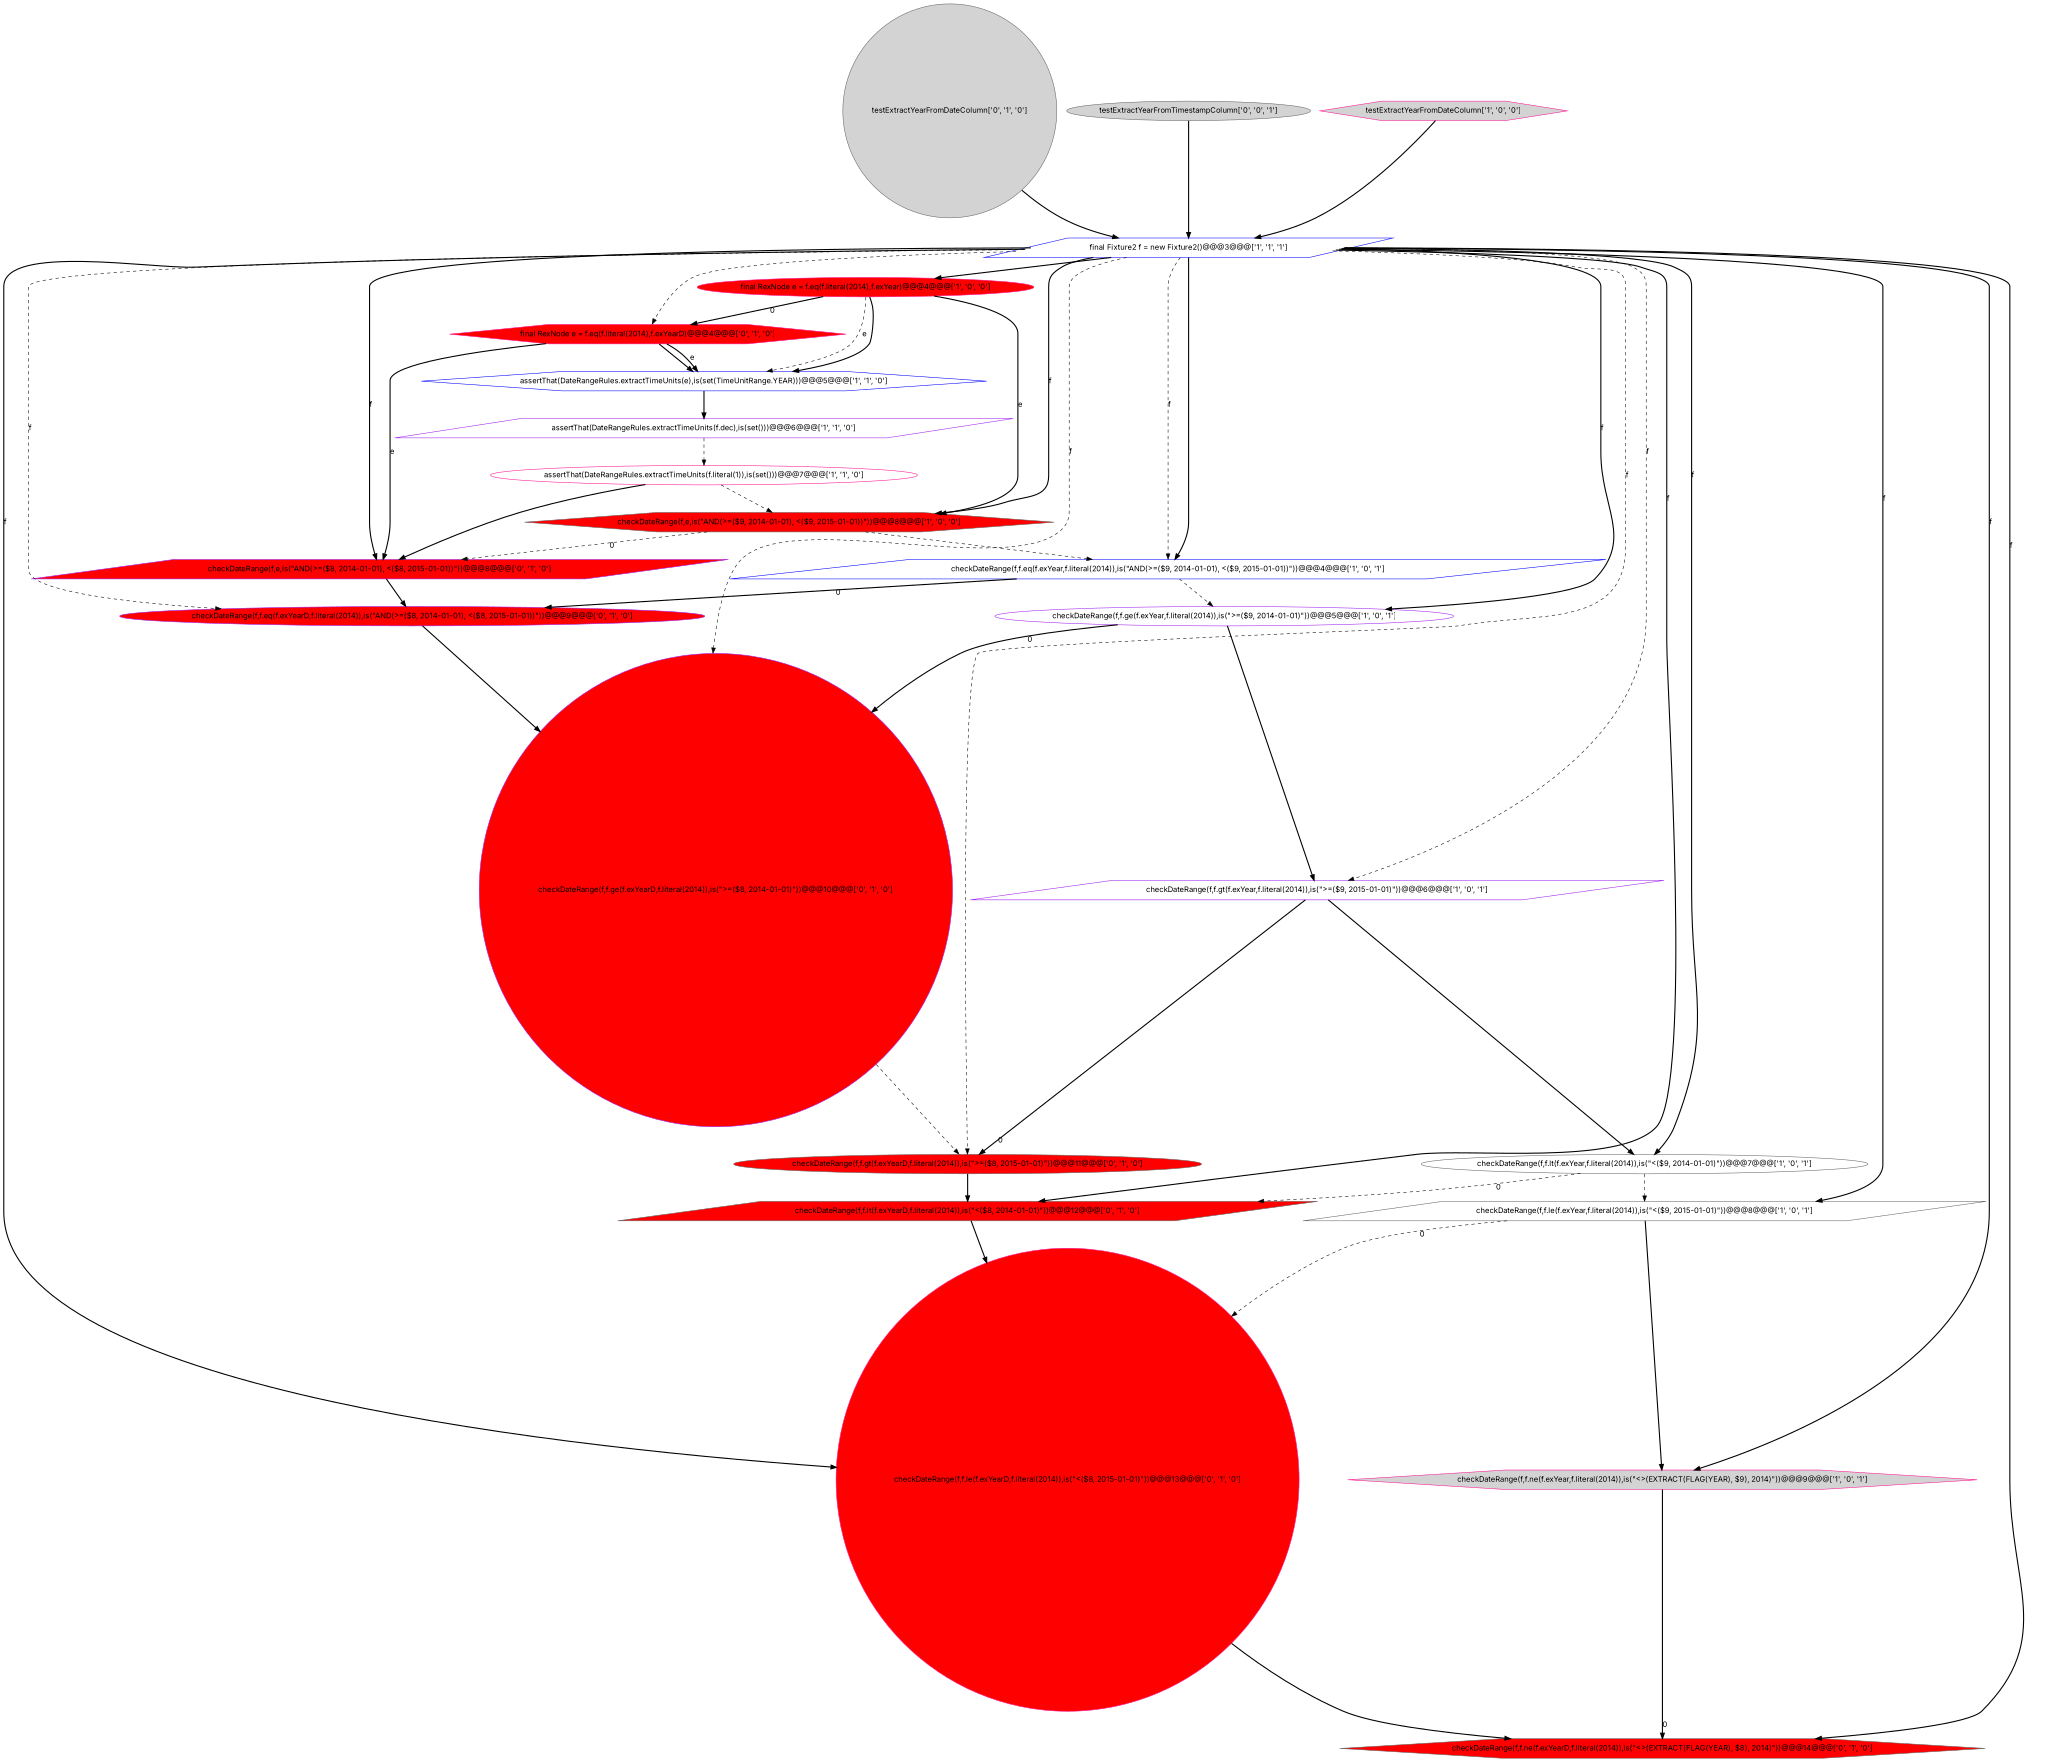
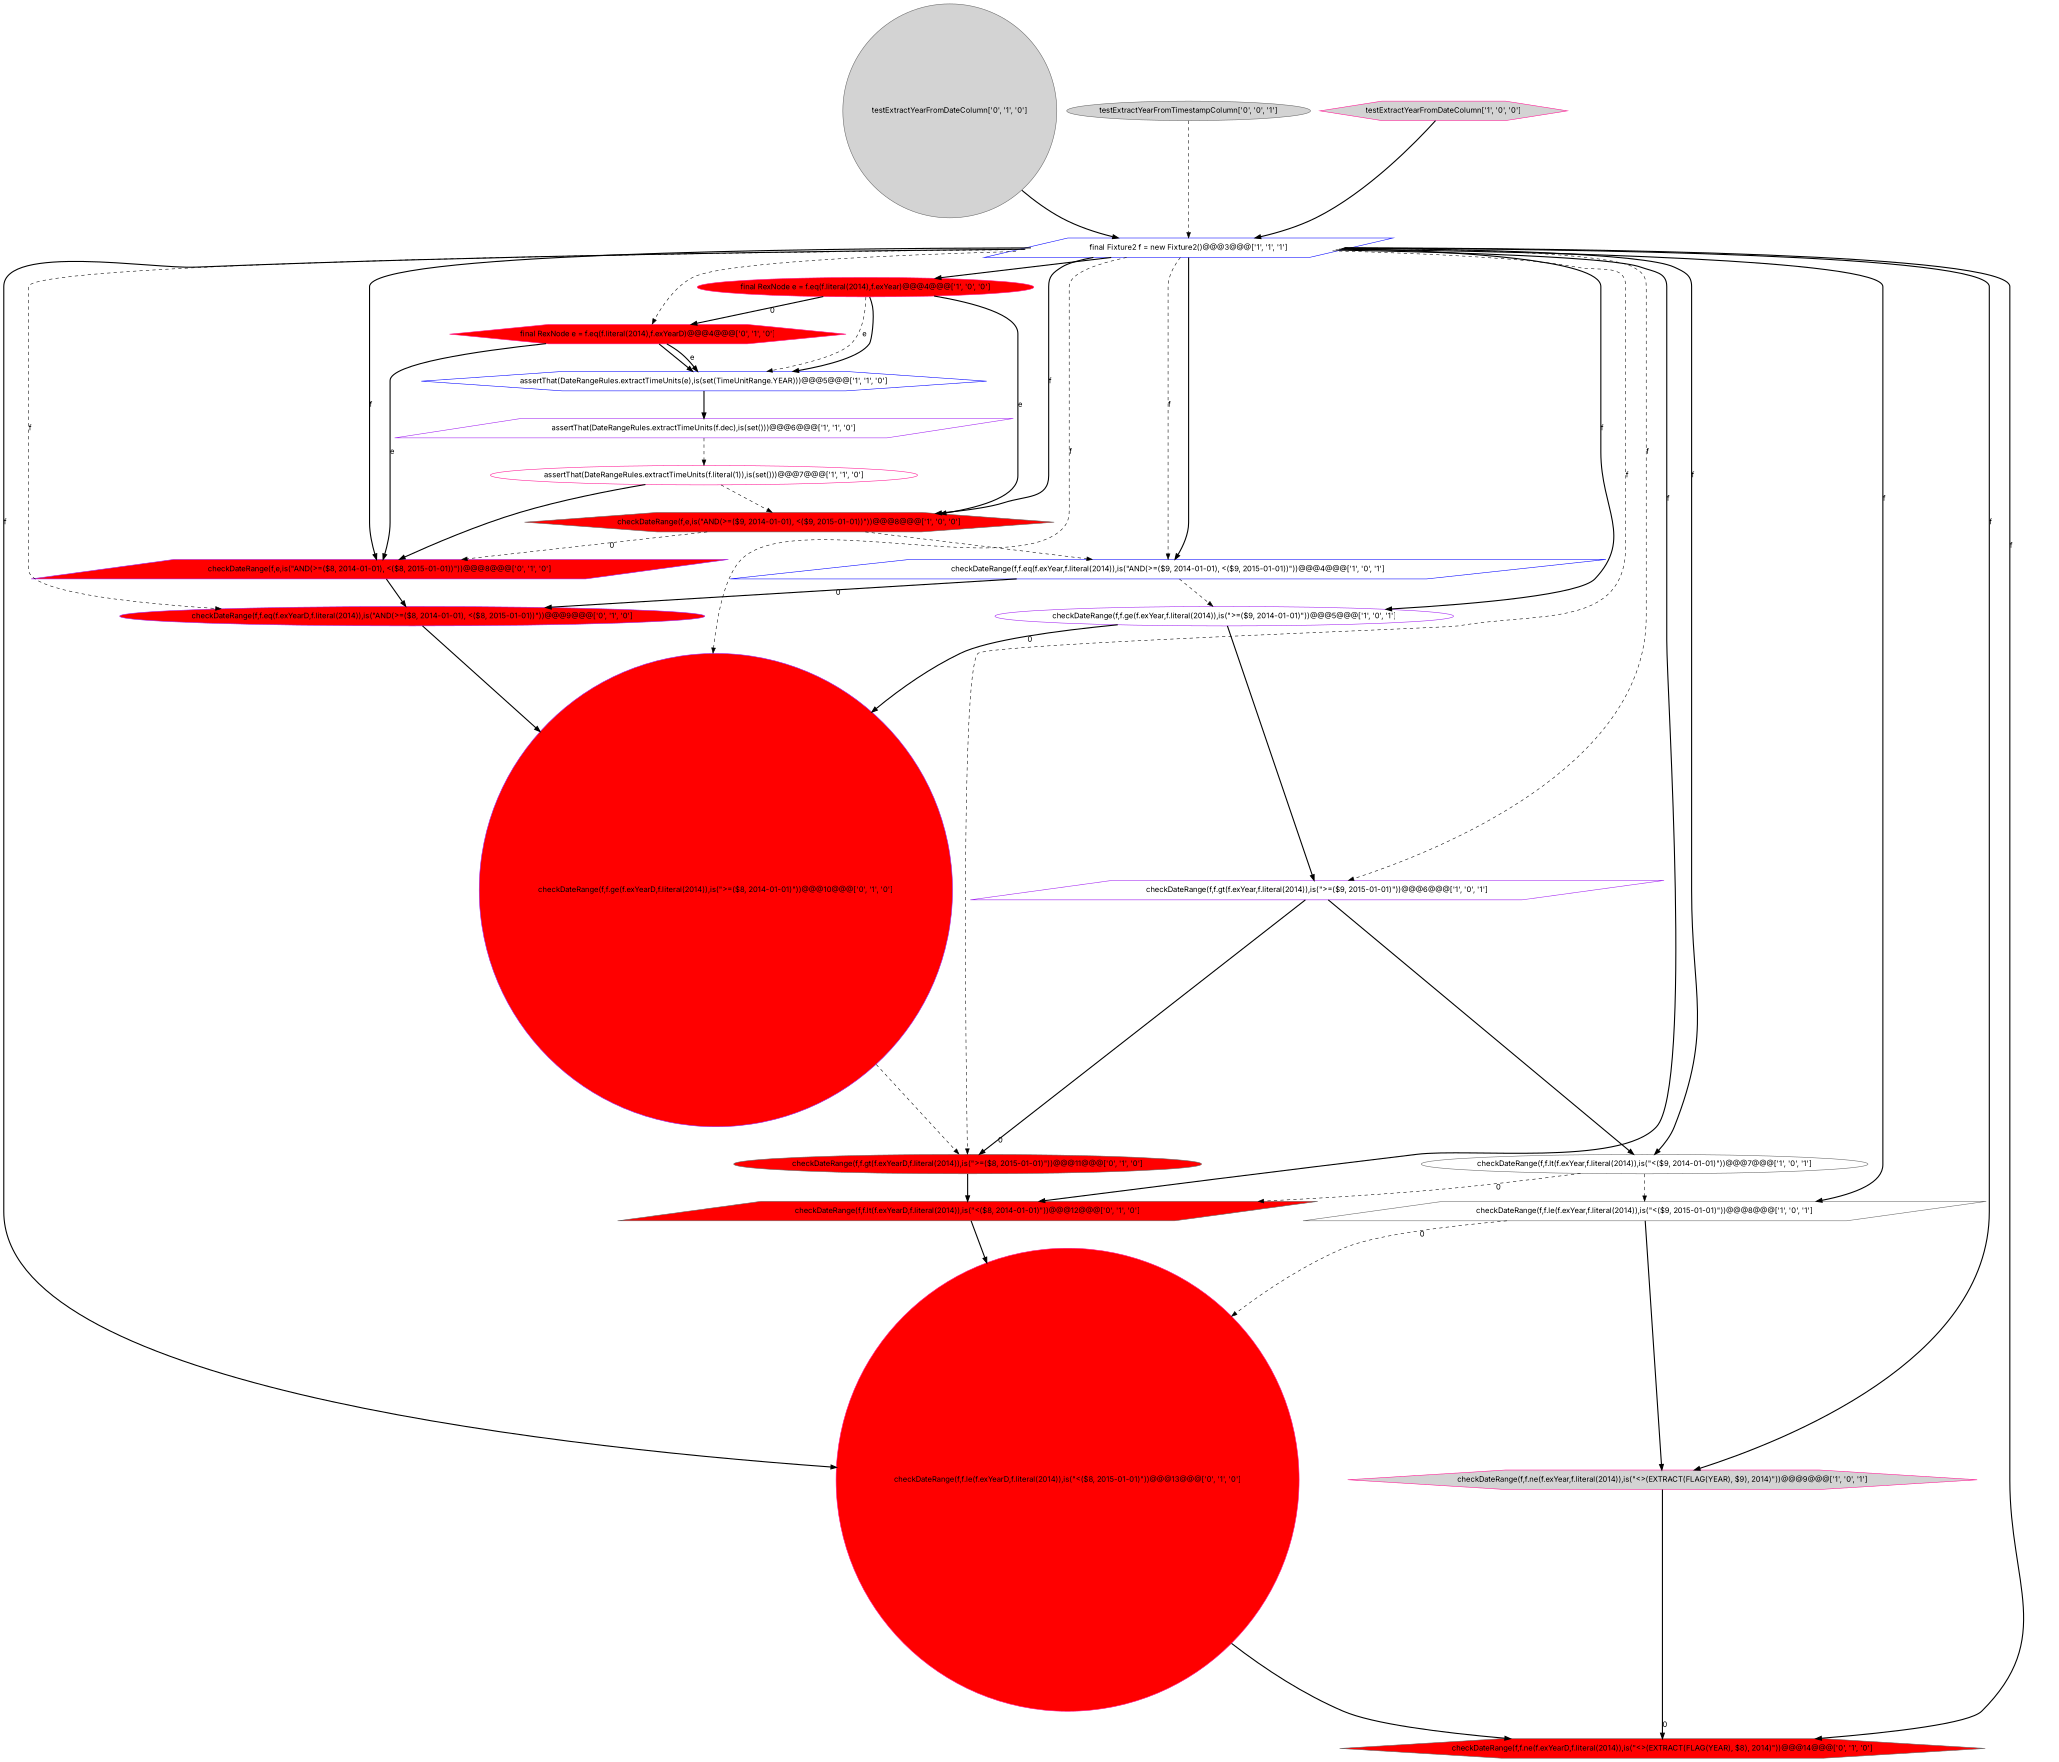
edge "testExtractYearFromTimestampColumn['0', '0', '1']" -> "final Fixture2 f = new Fixture2()@@@3@@@['1', '1', '1']": style bold -> dashed
